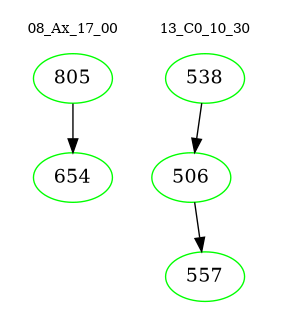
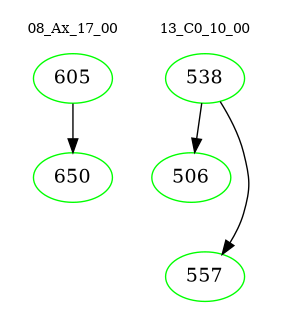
cluster "13_C0_10_30": label "13_C0_10_30" -> "13_C0_10_00"
node "805": label "805" -> "605"
node "654": label "654" -> "650"
edge "506" -> "557": now "538" -> "557"
